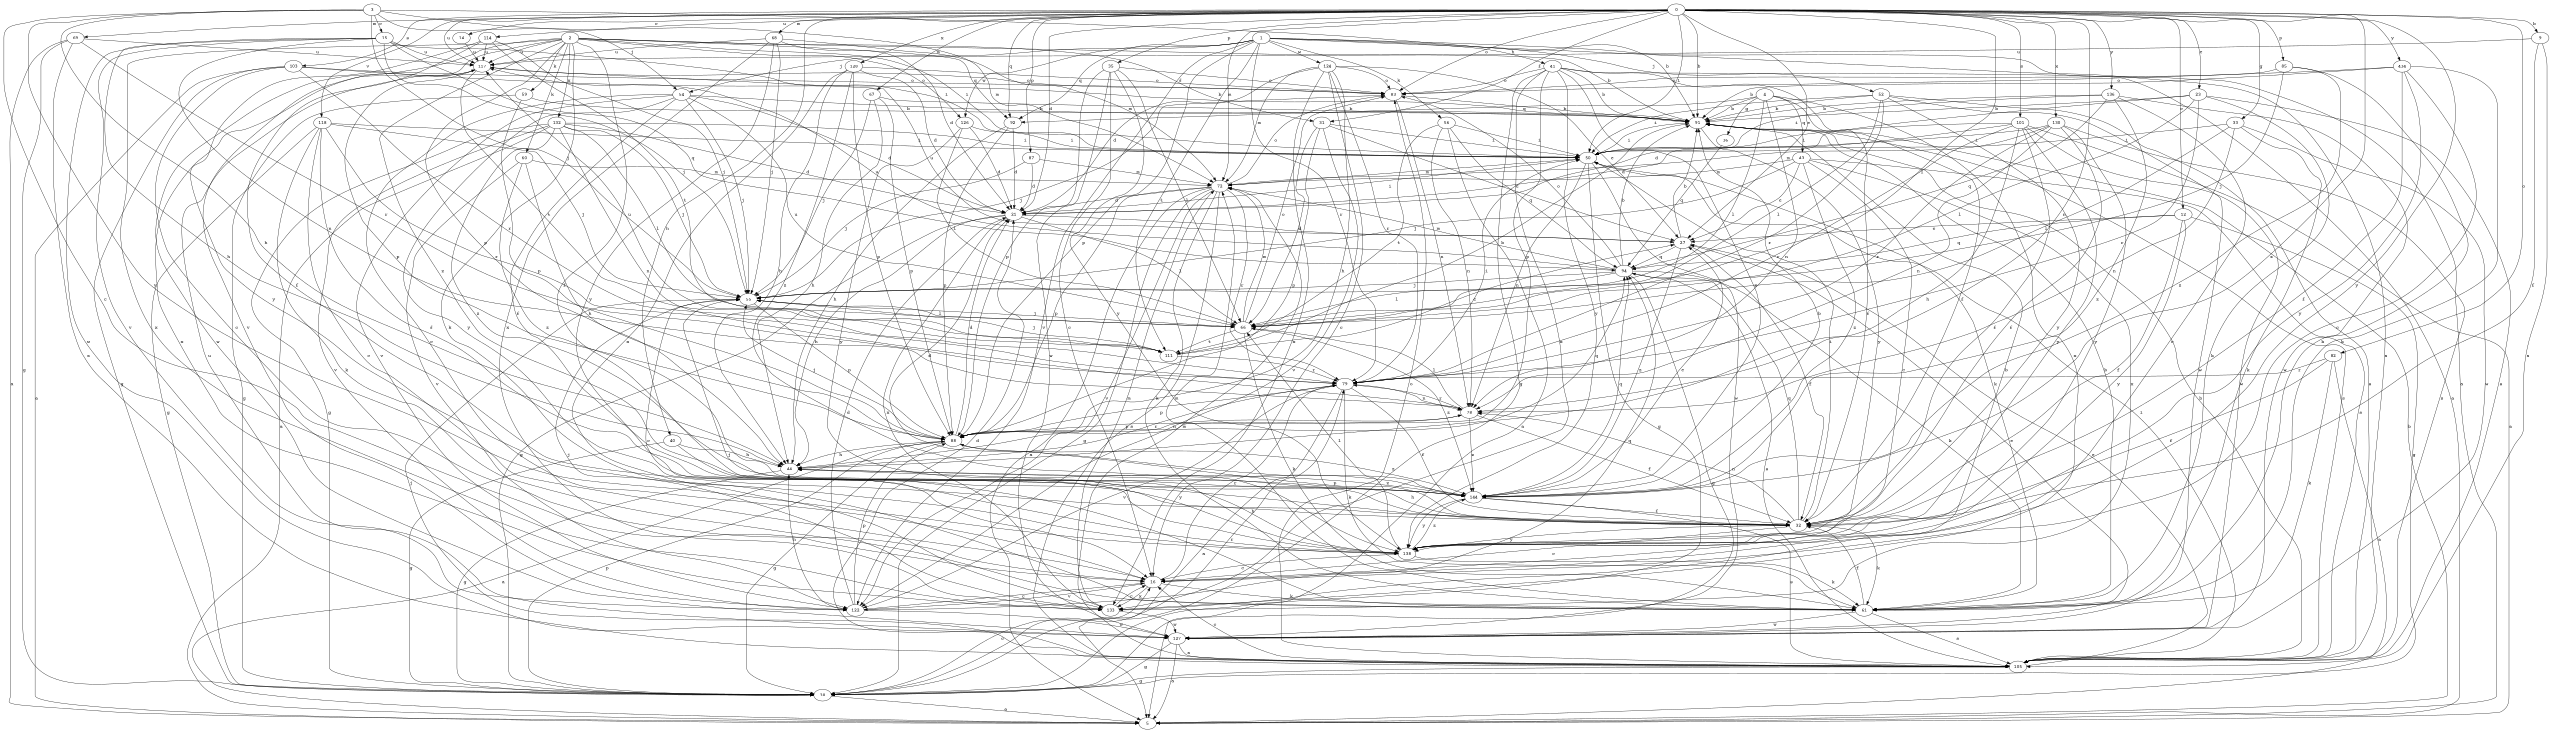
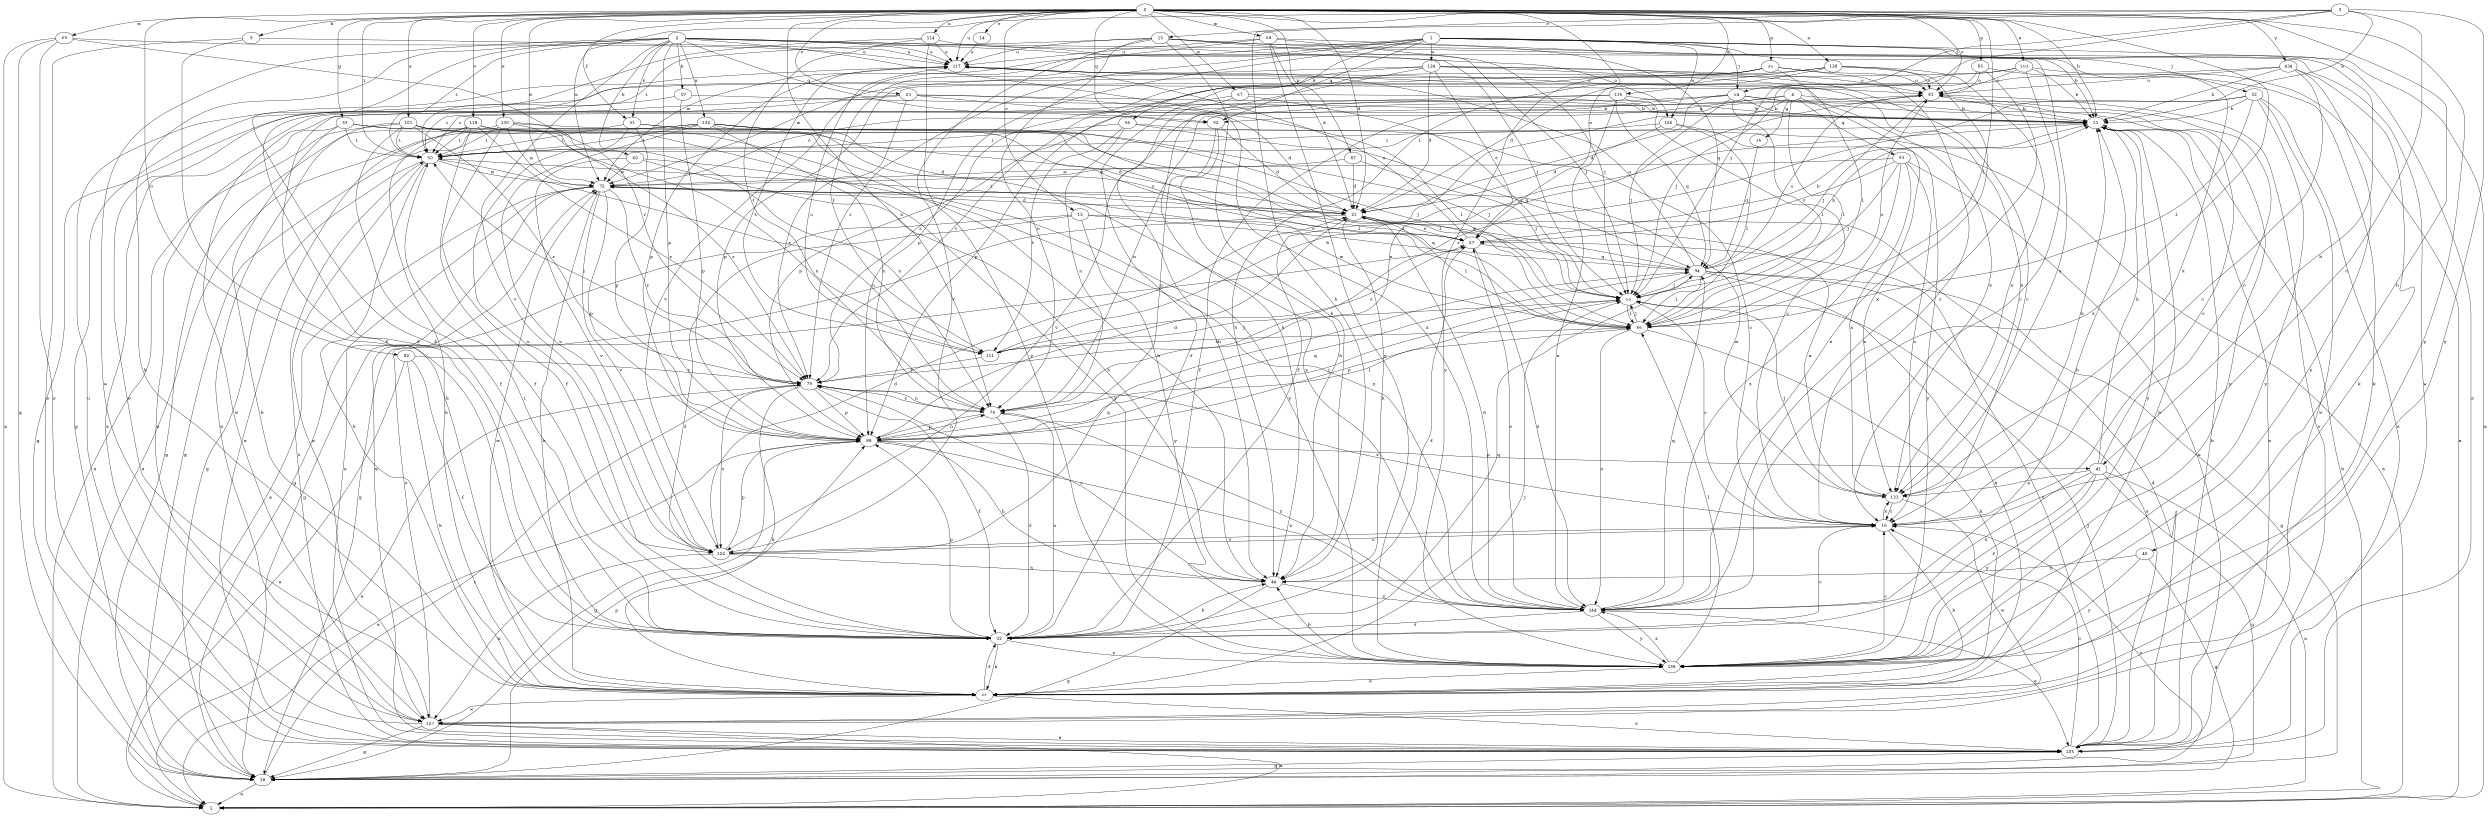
node "91": label "91" -> "11"
node "43": label "43" -> "93"
edge "54" -> "66": label "u" -> "l"
edge "41" -> "88": reversed
